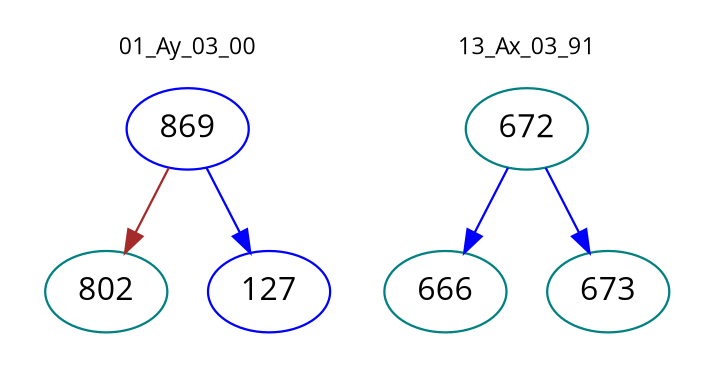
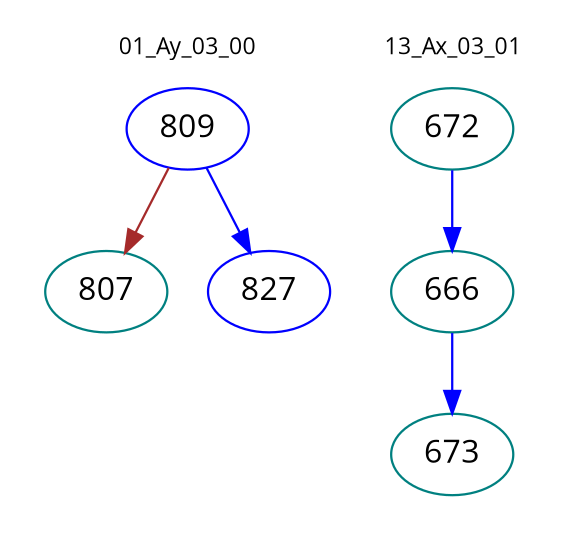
cluster "13_Ax_03_91": label "13_Ax_03_91" -> "13_Ax_03_01"
node "869": label "869" -> "809"
edge "672" -> "673": now "666" -> "673"
node "802": label "802" -> "807"
node "127": label "127" -> "827"
